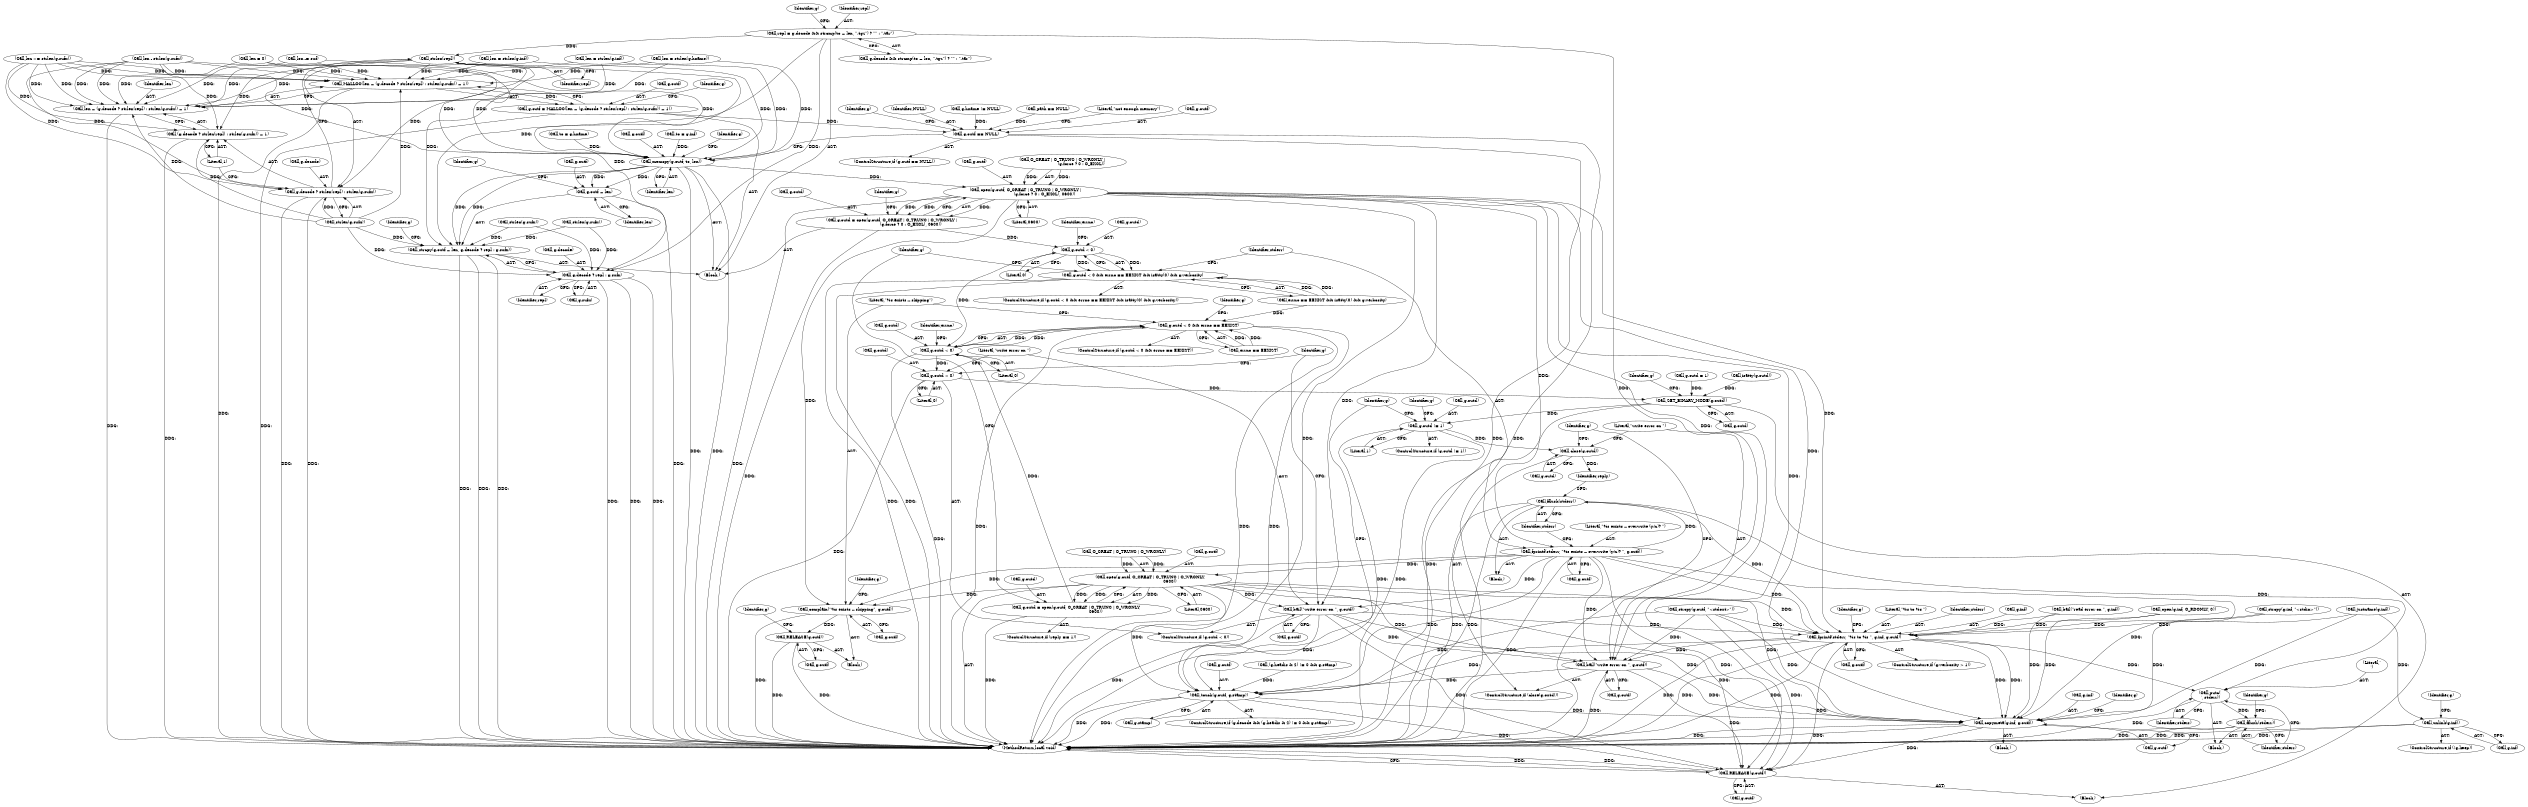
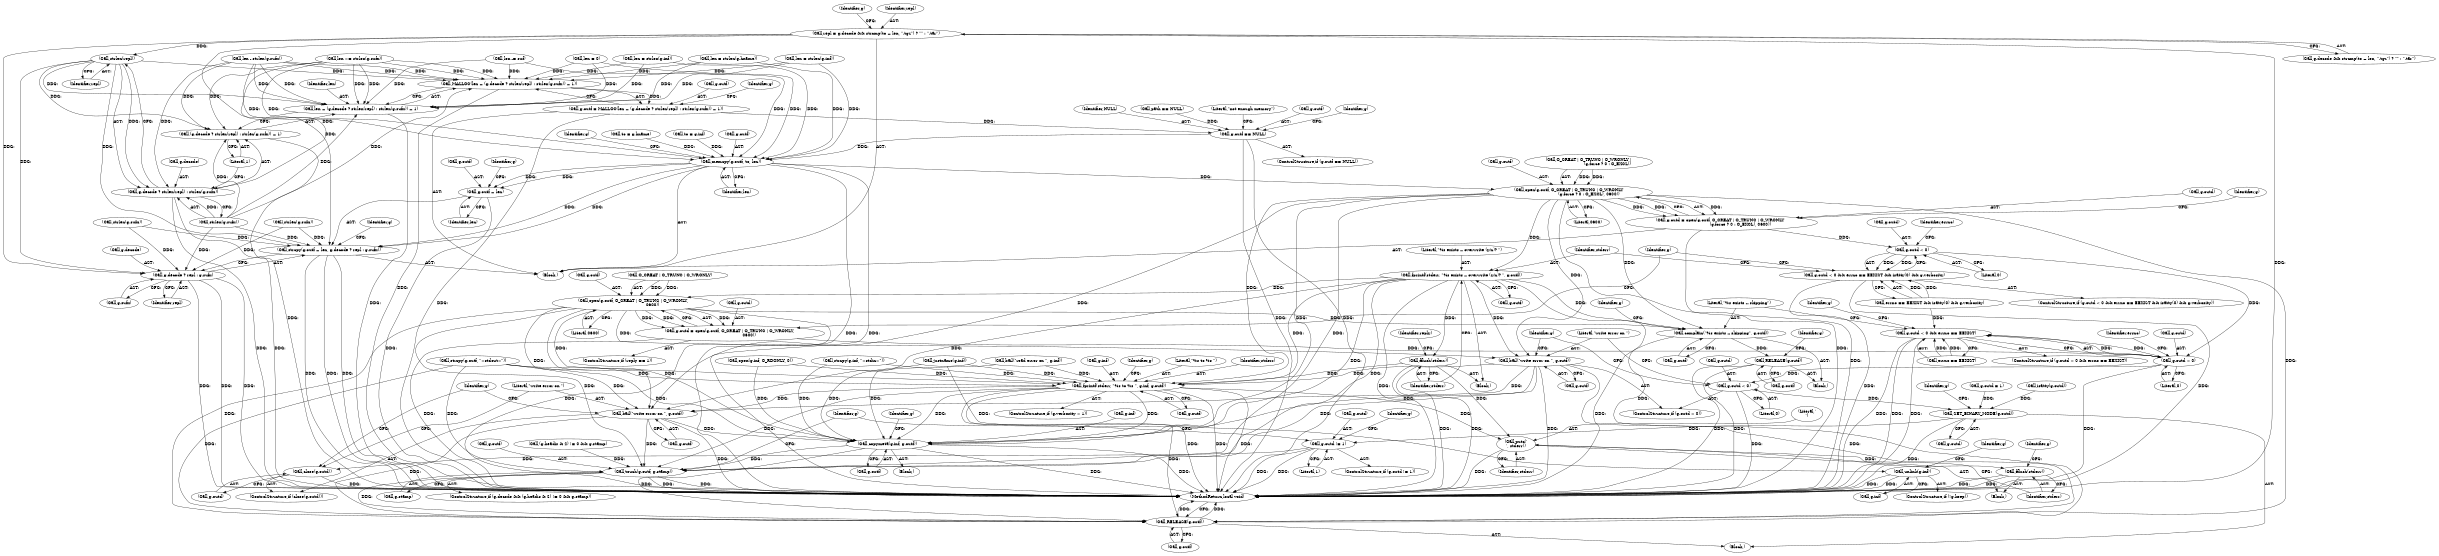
node "(Call,g.hname != NULL)": removed
edge "(Call,g.outf == NULL)" -> "(Call,memcpy(g.outf, to, len))": label "CFG: " -> "DDG: "
edge "(Call,close(g.outd))" -> "(Identifier,reply)": now "(Call,close(g.outd))" -> "(MethodReturn,local void)"
edge "(Call,open(g.outf, O_CREAT | O_TRUNC | O_WRONLY, 0600))" -> "(MethodReturn,local void)": label "AST: " -> "DDG: "
edge "(Call,touch(g.outf, g.stamp))" -> "(Call,copymeta(g.inf, g.outf))": reversed
